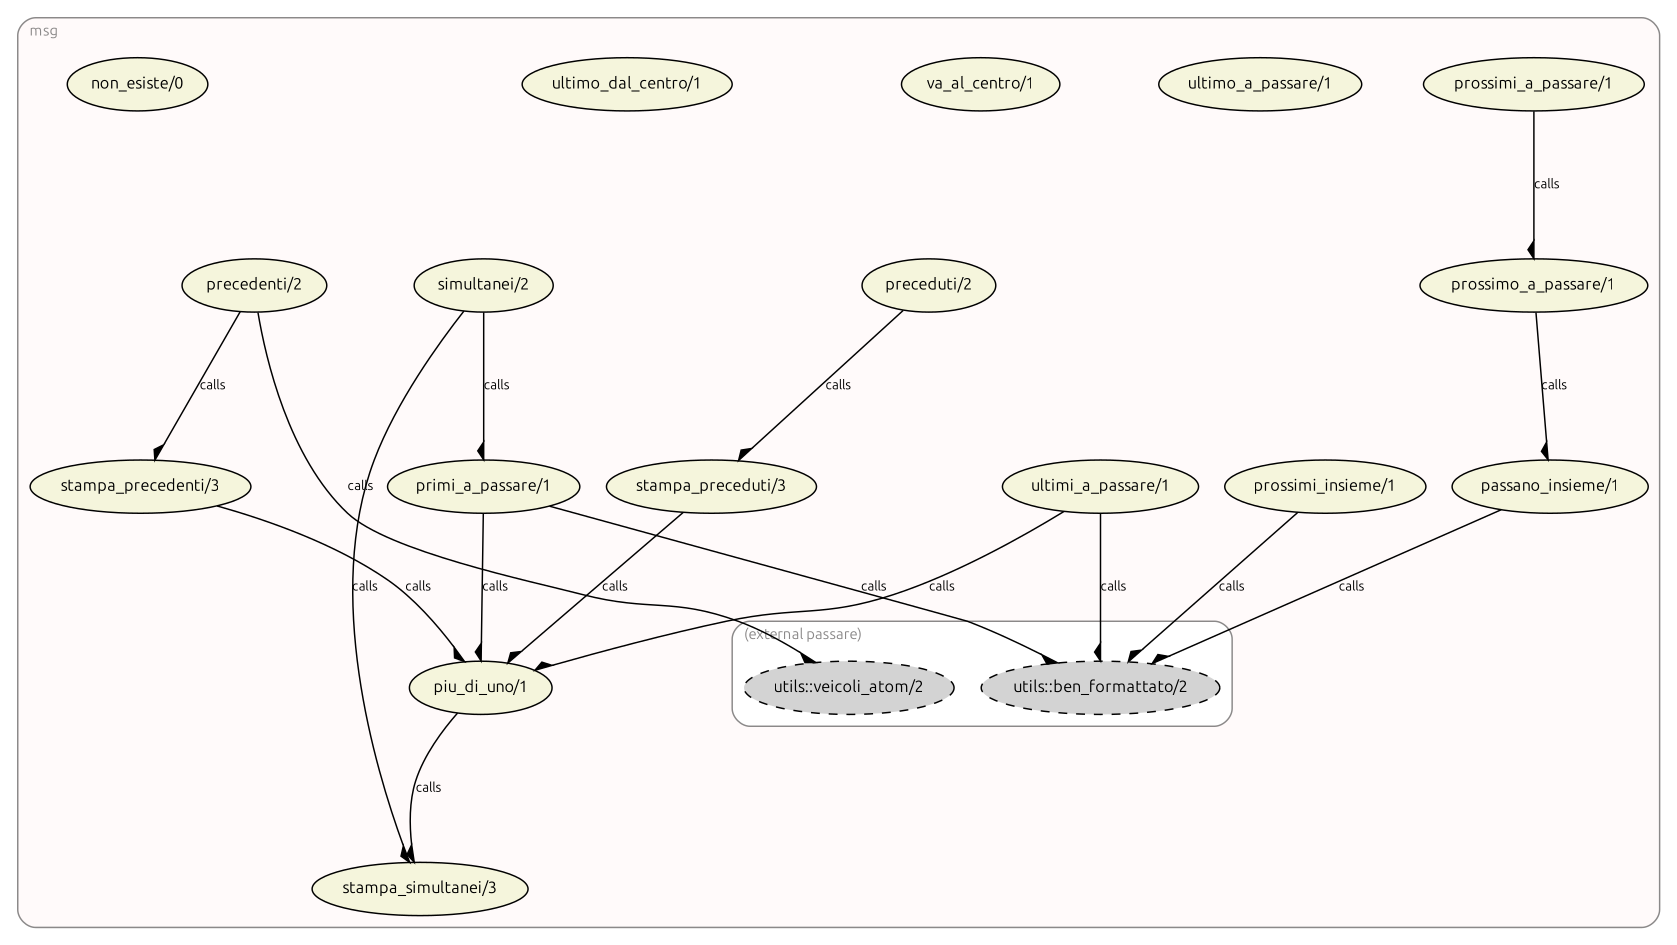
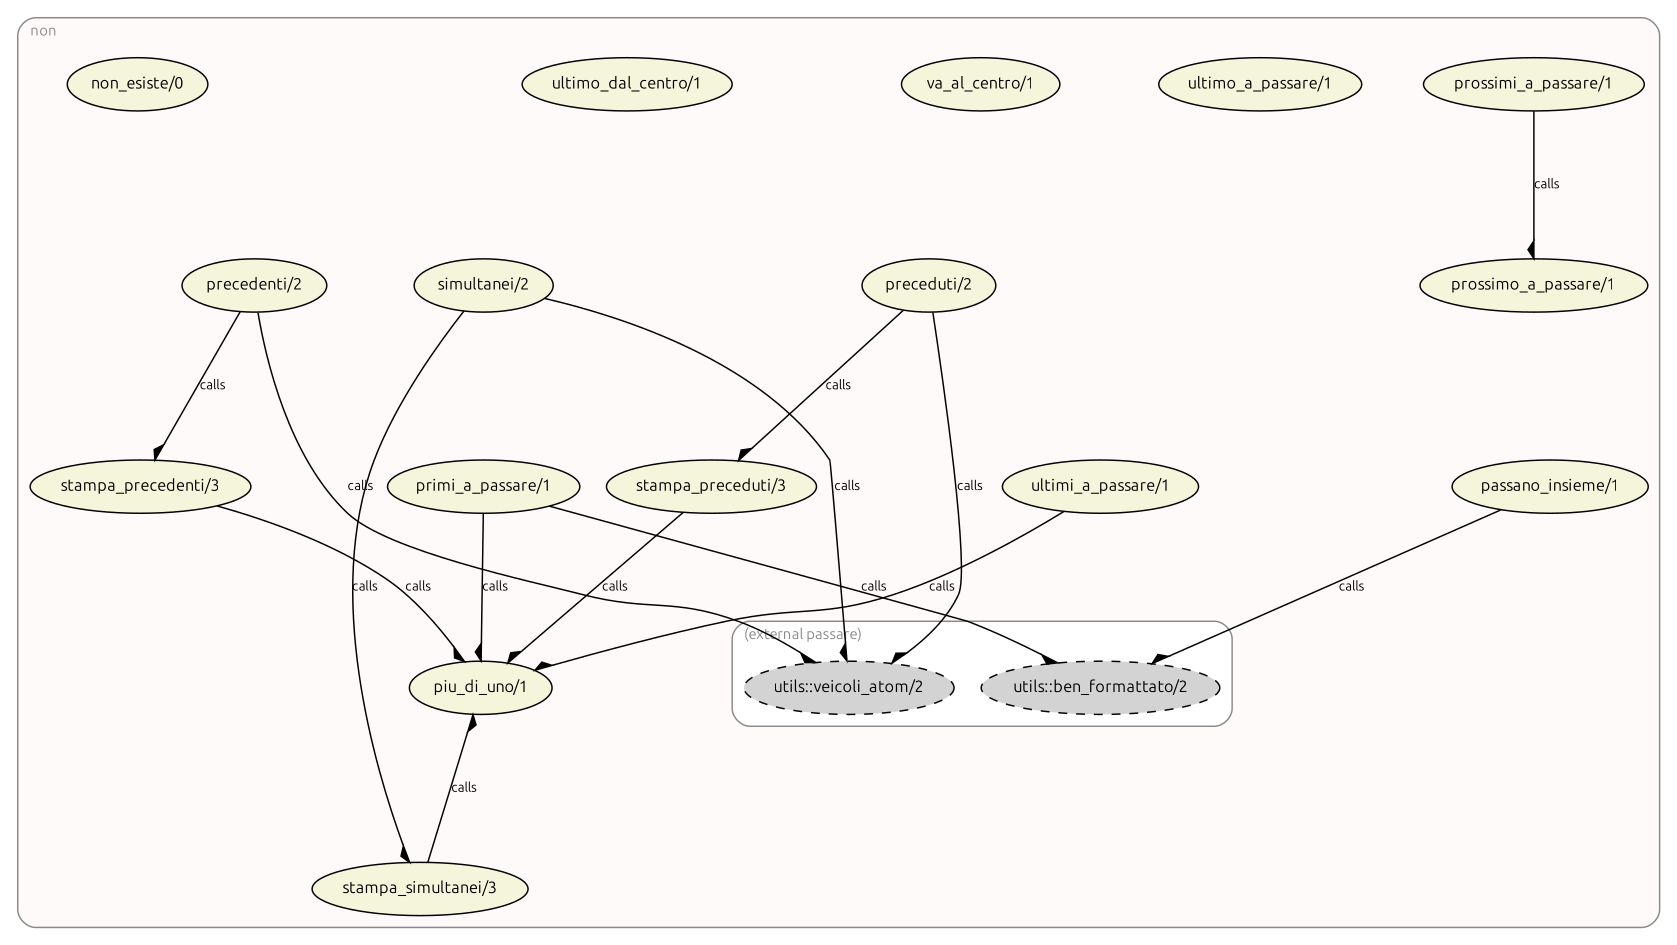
cluster "msg": label "msg" -> "non"
edge "simultanei/2" -> "primi_a_passare/1": now "simultanei/2" -> "utils::veicoli_atom/2"
edge "prossimo_a_passare/1" -> "passano_insieme/1": removed, label "calls"
node "prossimi_insieme/1": removed
edge "preceduti/2" -> "utils::veicoli_atom/2": added, label "calls"
edge "ultimi_a_passare/1" -> "utils::ben_formattato/2": removed, label "calls"
edge "piu_di_uno/1" -> "stampa_simultanei/3": reversed
